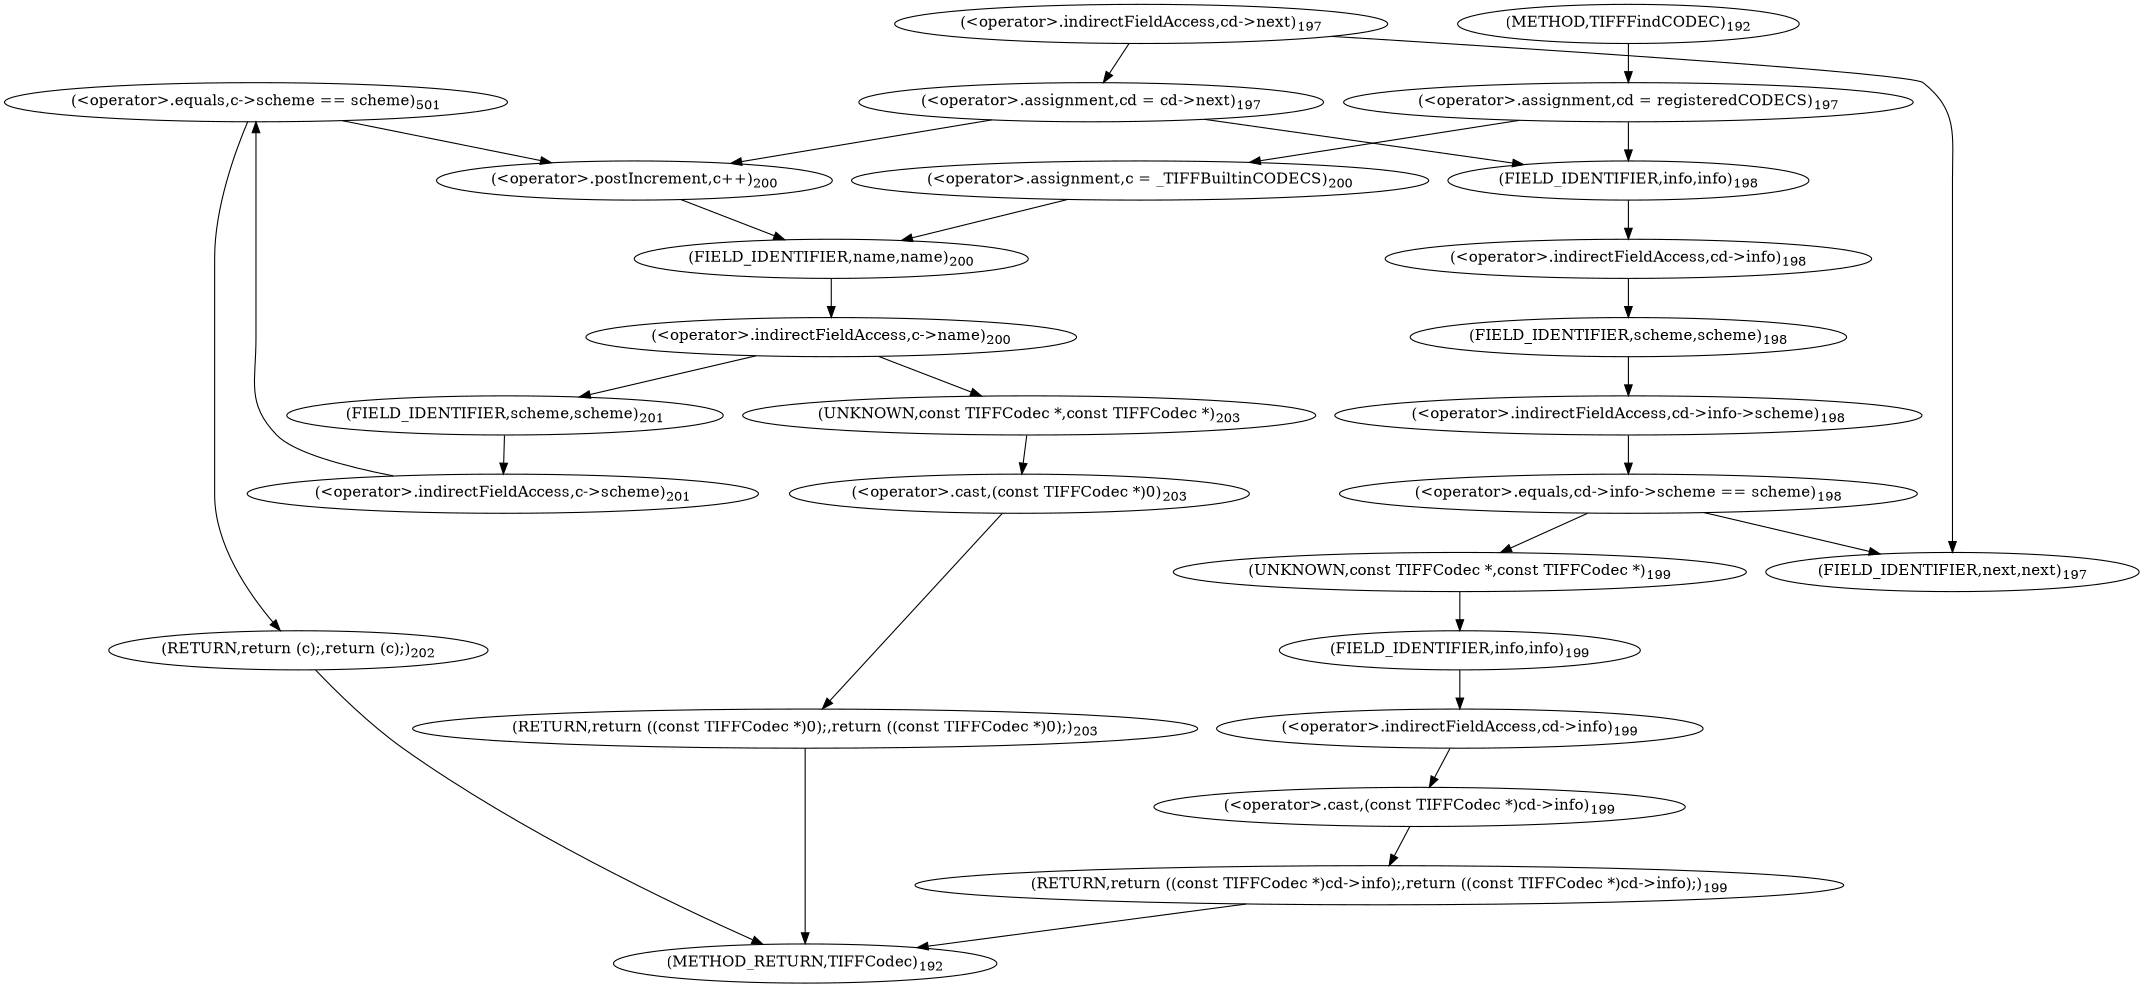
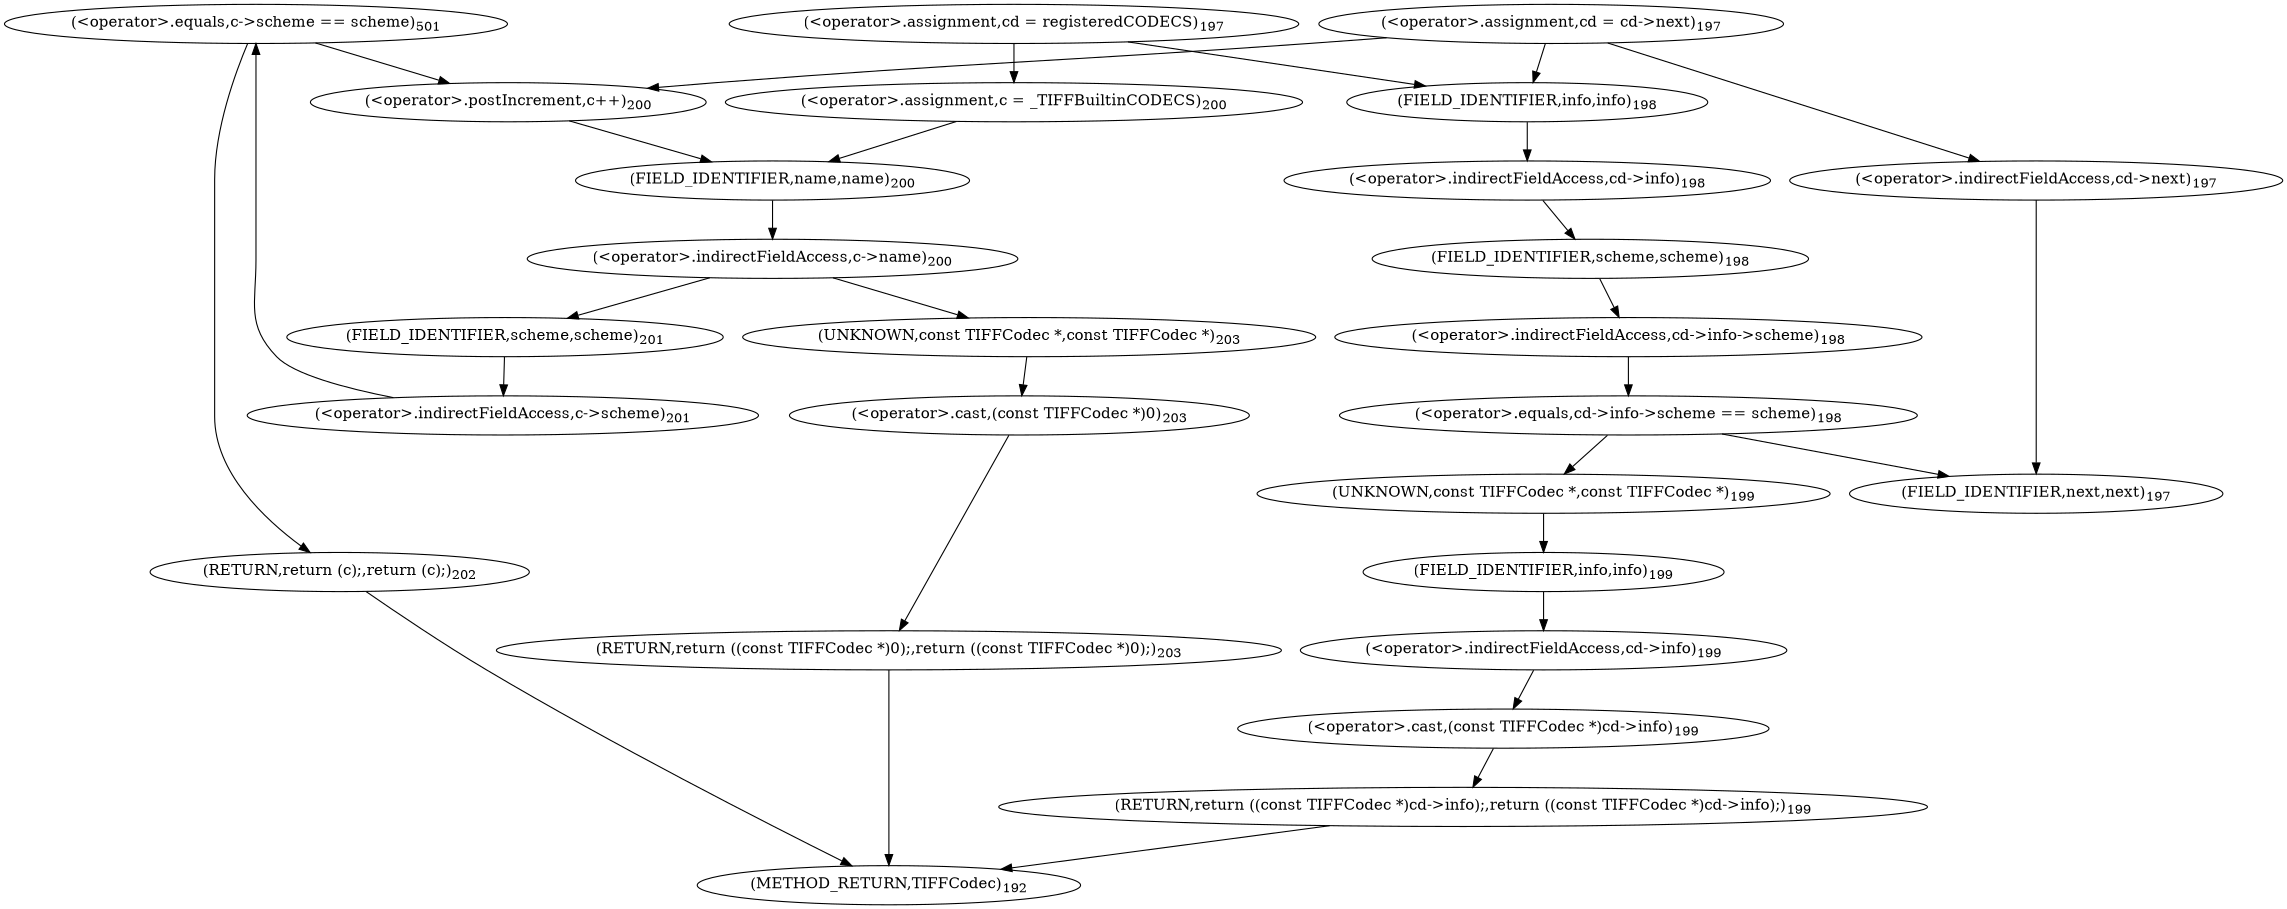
node "(METHOD,TIFFFindCODEC)": removed
edge "(<operator>.indirectFieldAccess,cd->next)" -> "(<operator>.assignment,cd = cd->next)": reversed
